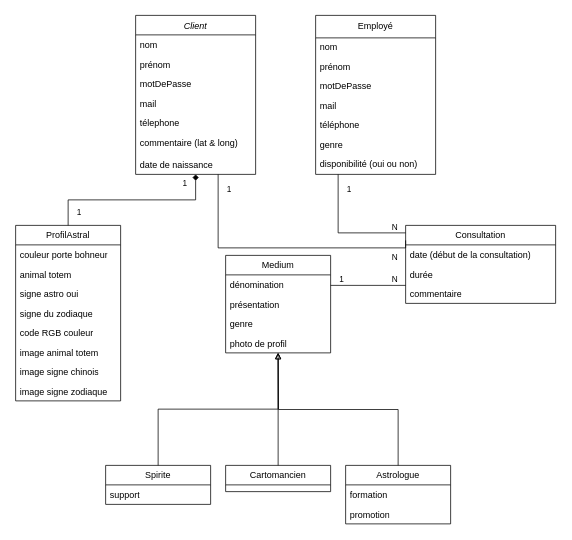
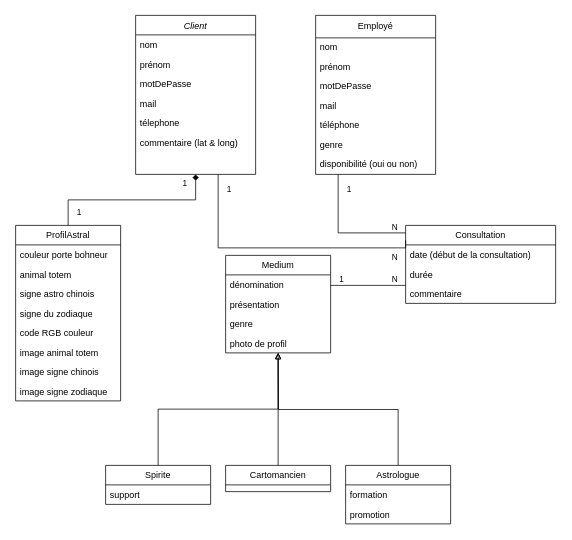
node "date de naissance": removed
node "signe astro oui": label "signe astro oui" -> "signe astro chinois"
